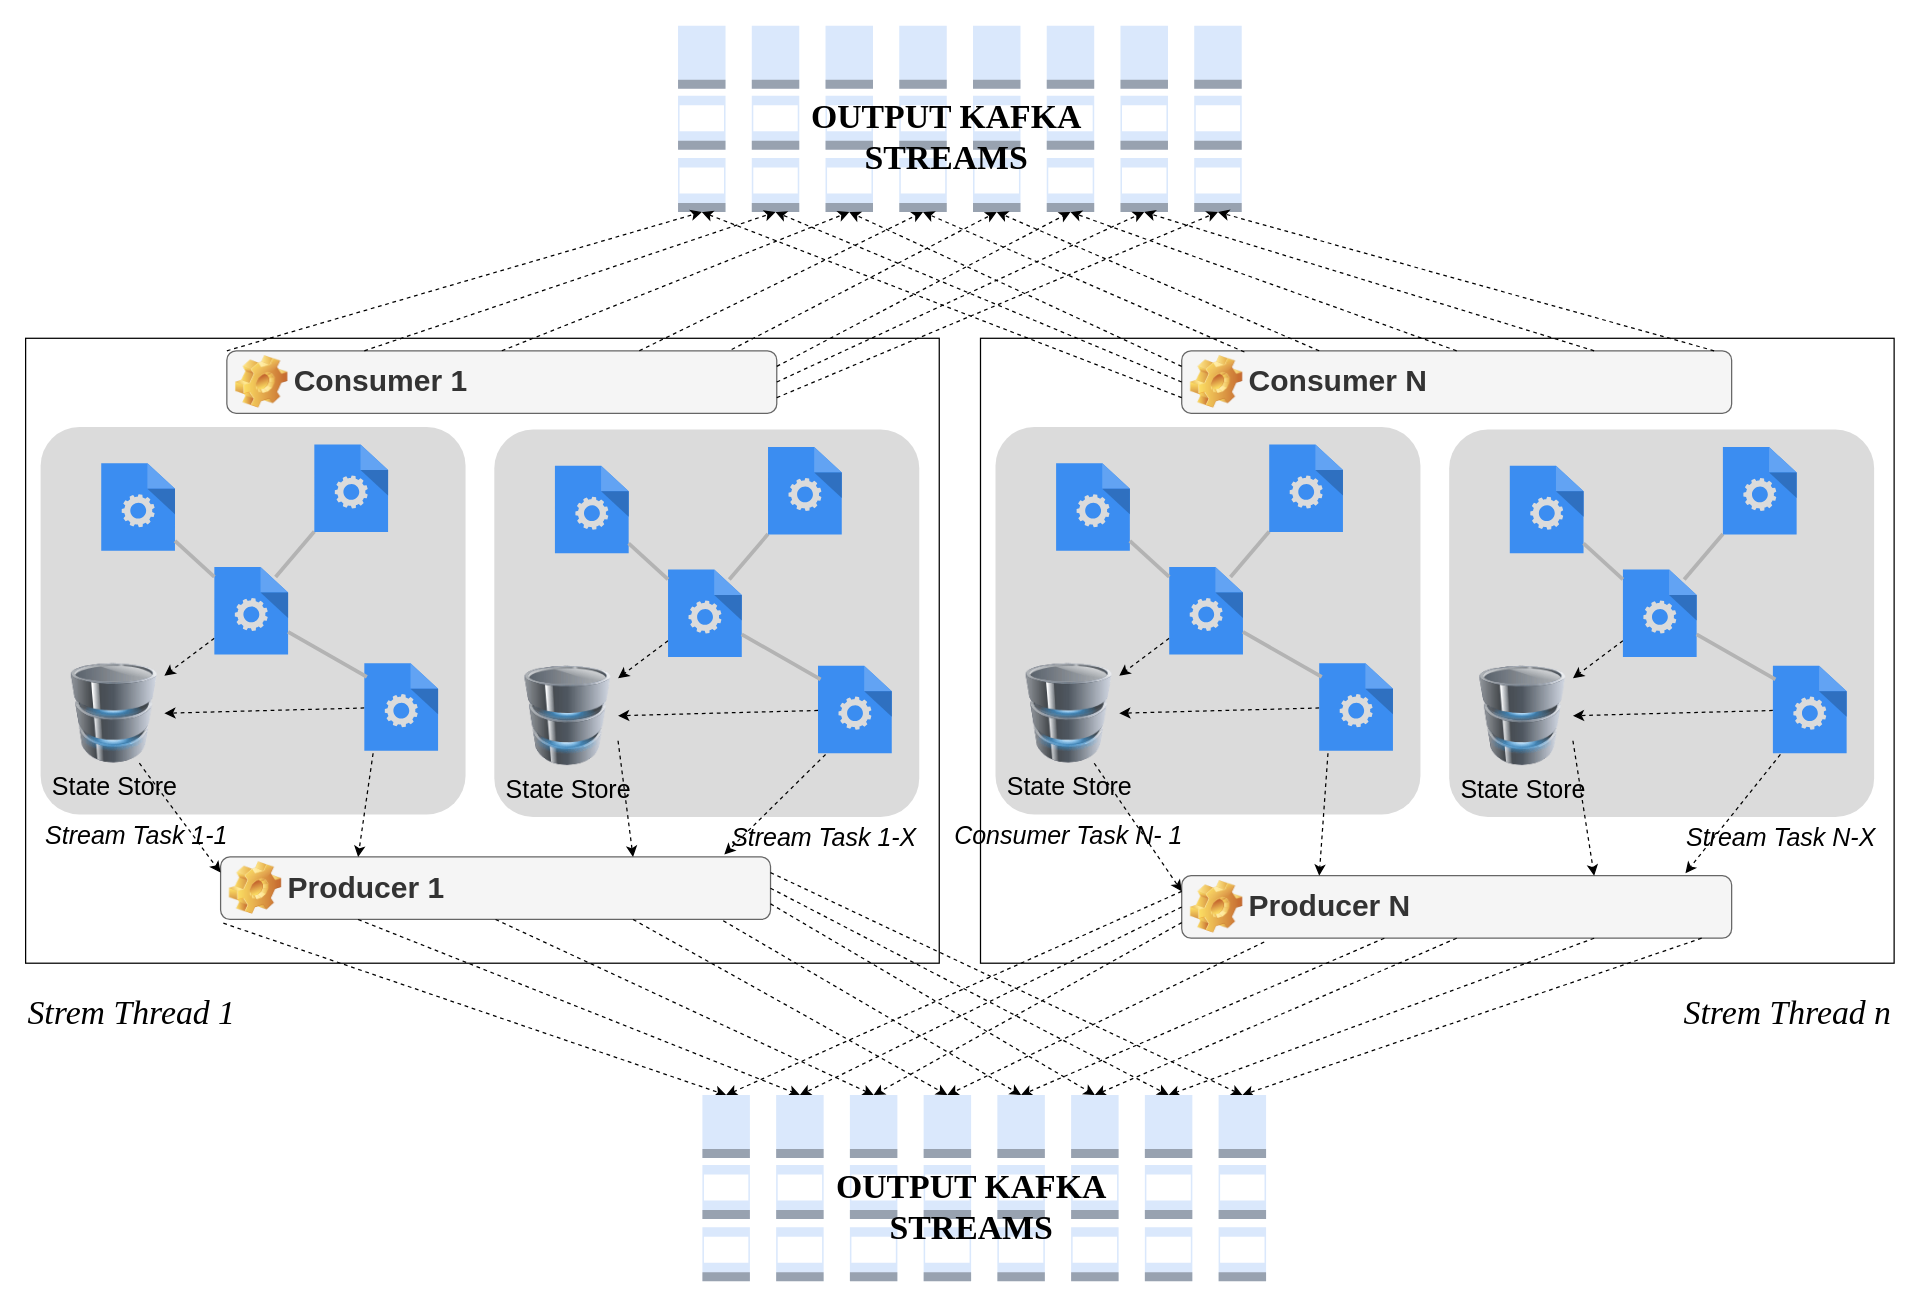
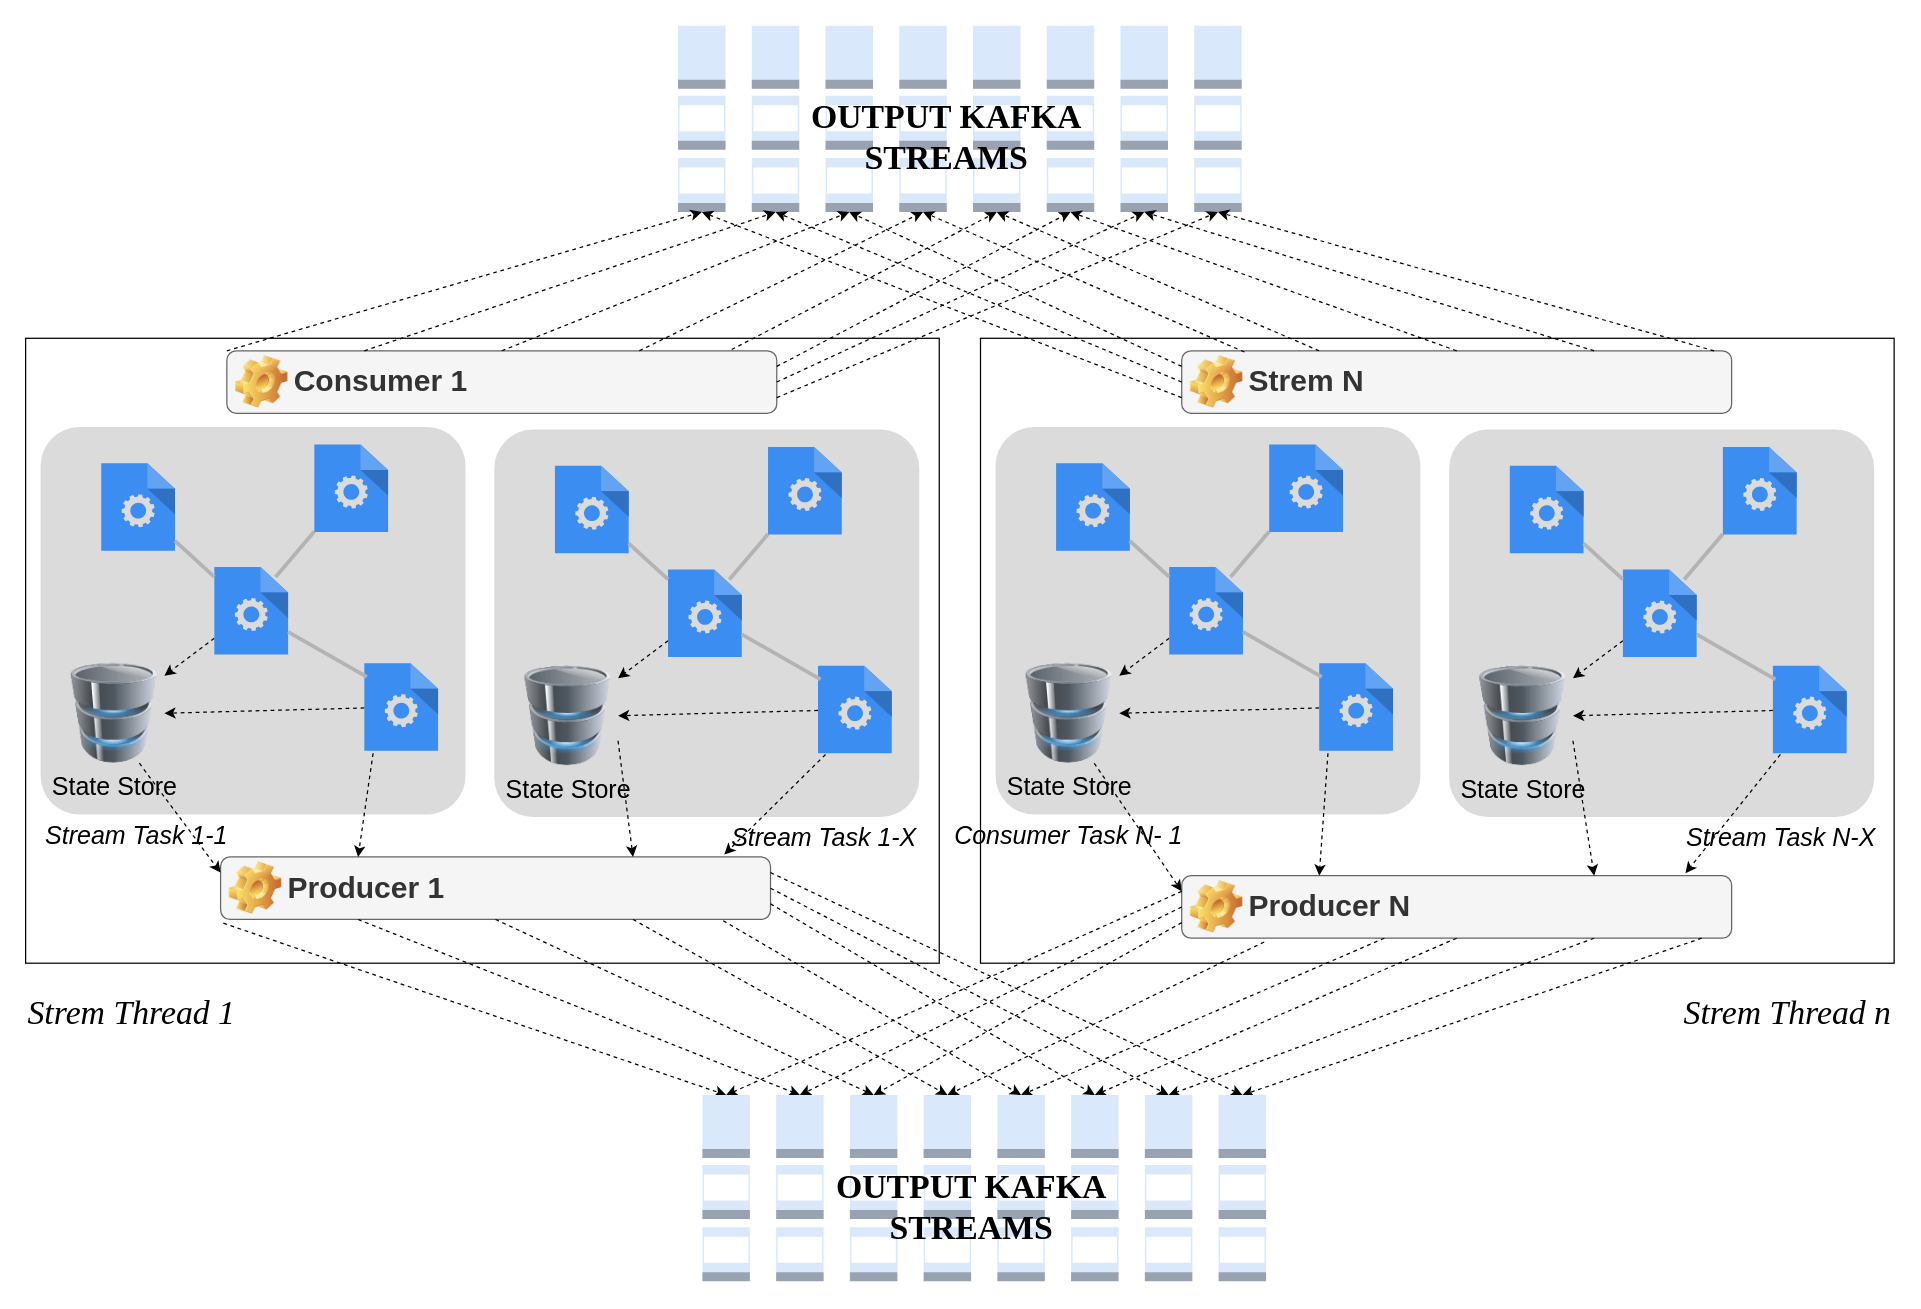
node "Consumer N": label "Consumer N" -> "Strem N"
